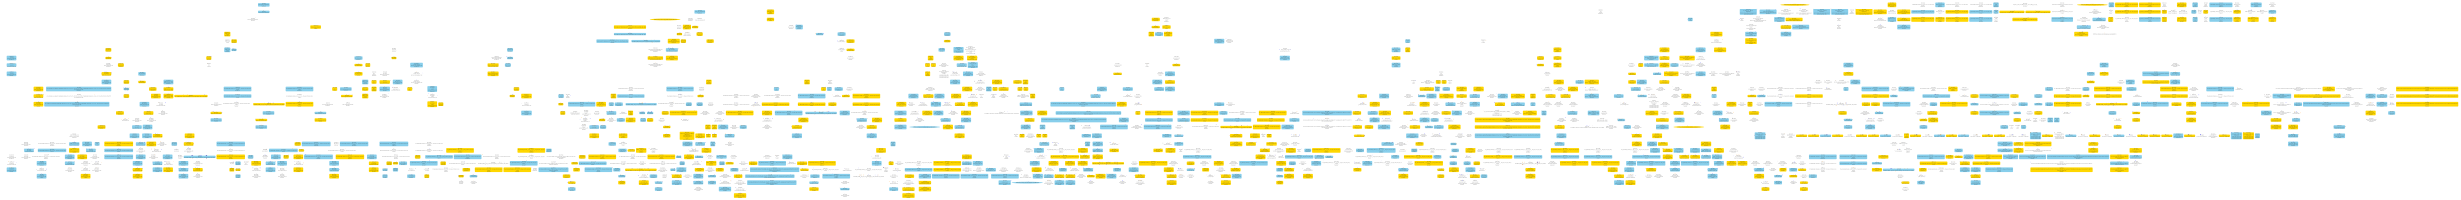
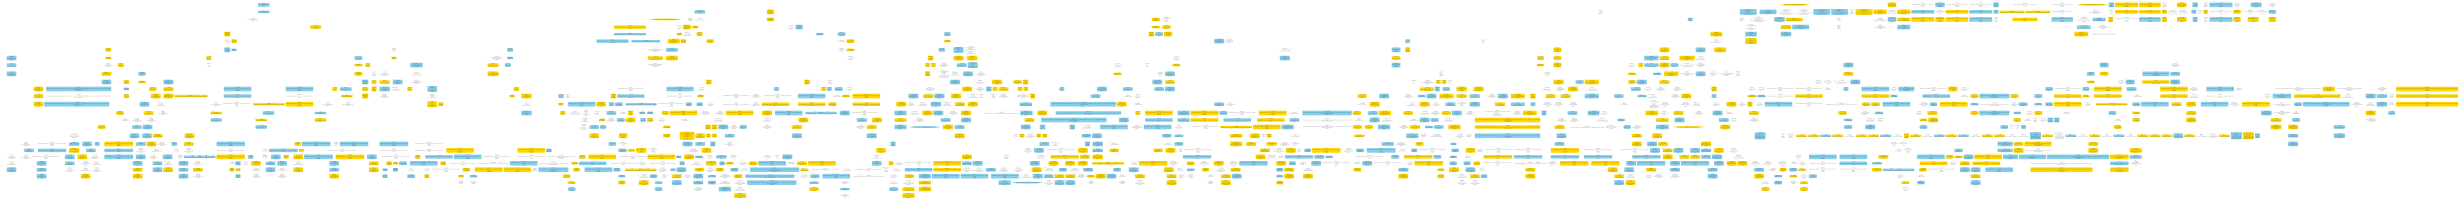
node "CE0x5670730": fillcolor white -> skyblue
